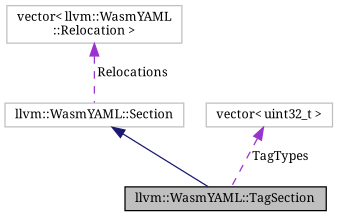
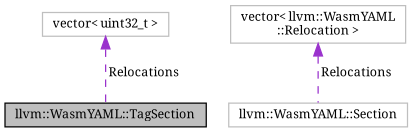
edge "llvm::WasmYAML::TagSection" -> "vector< uint32_t >": label " TagTypes" -> " Relocations"
edge "llvm::WasmYAML::TagSection" -> "llvm::WasmYAML::Section": removed
